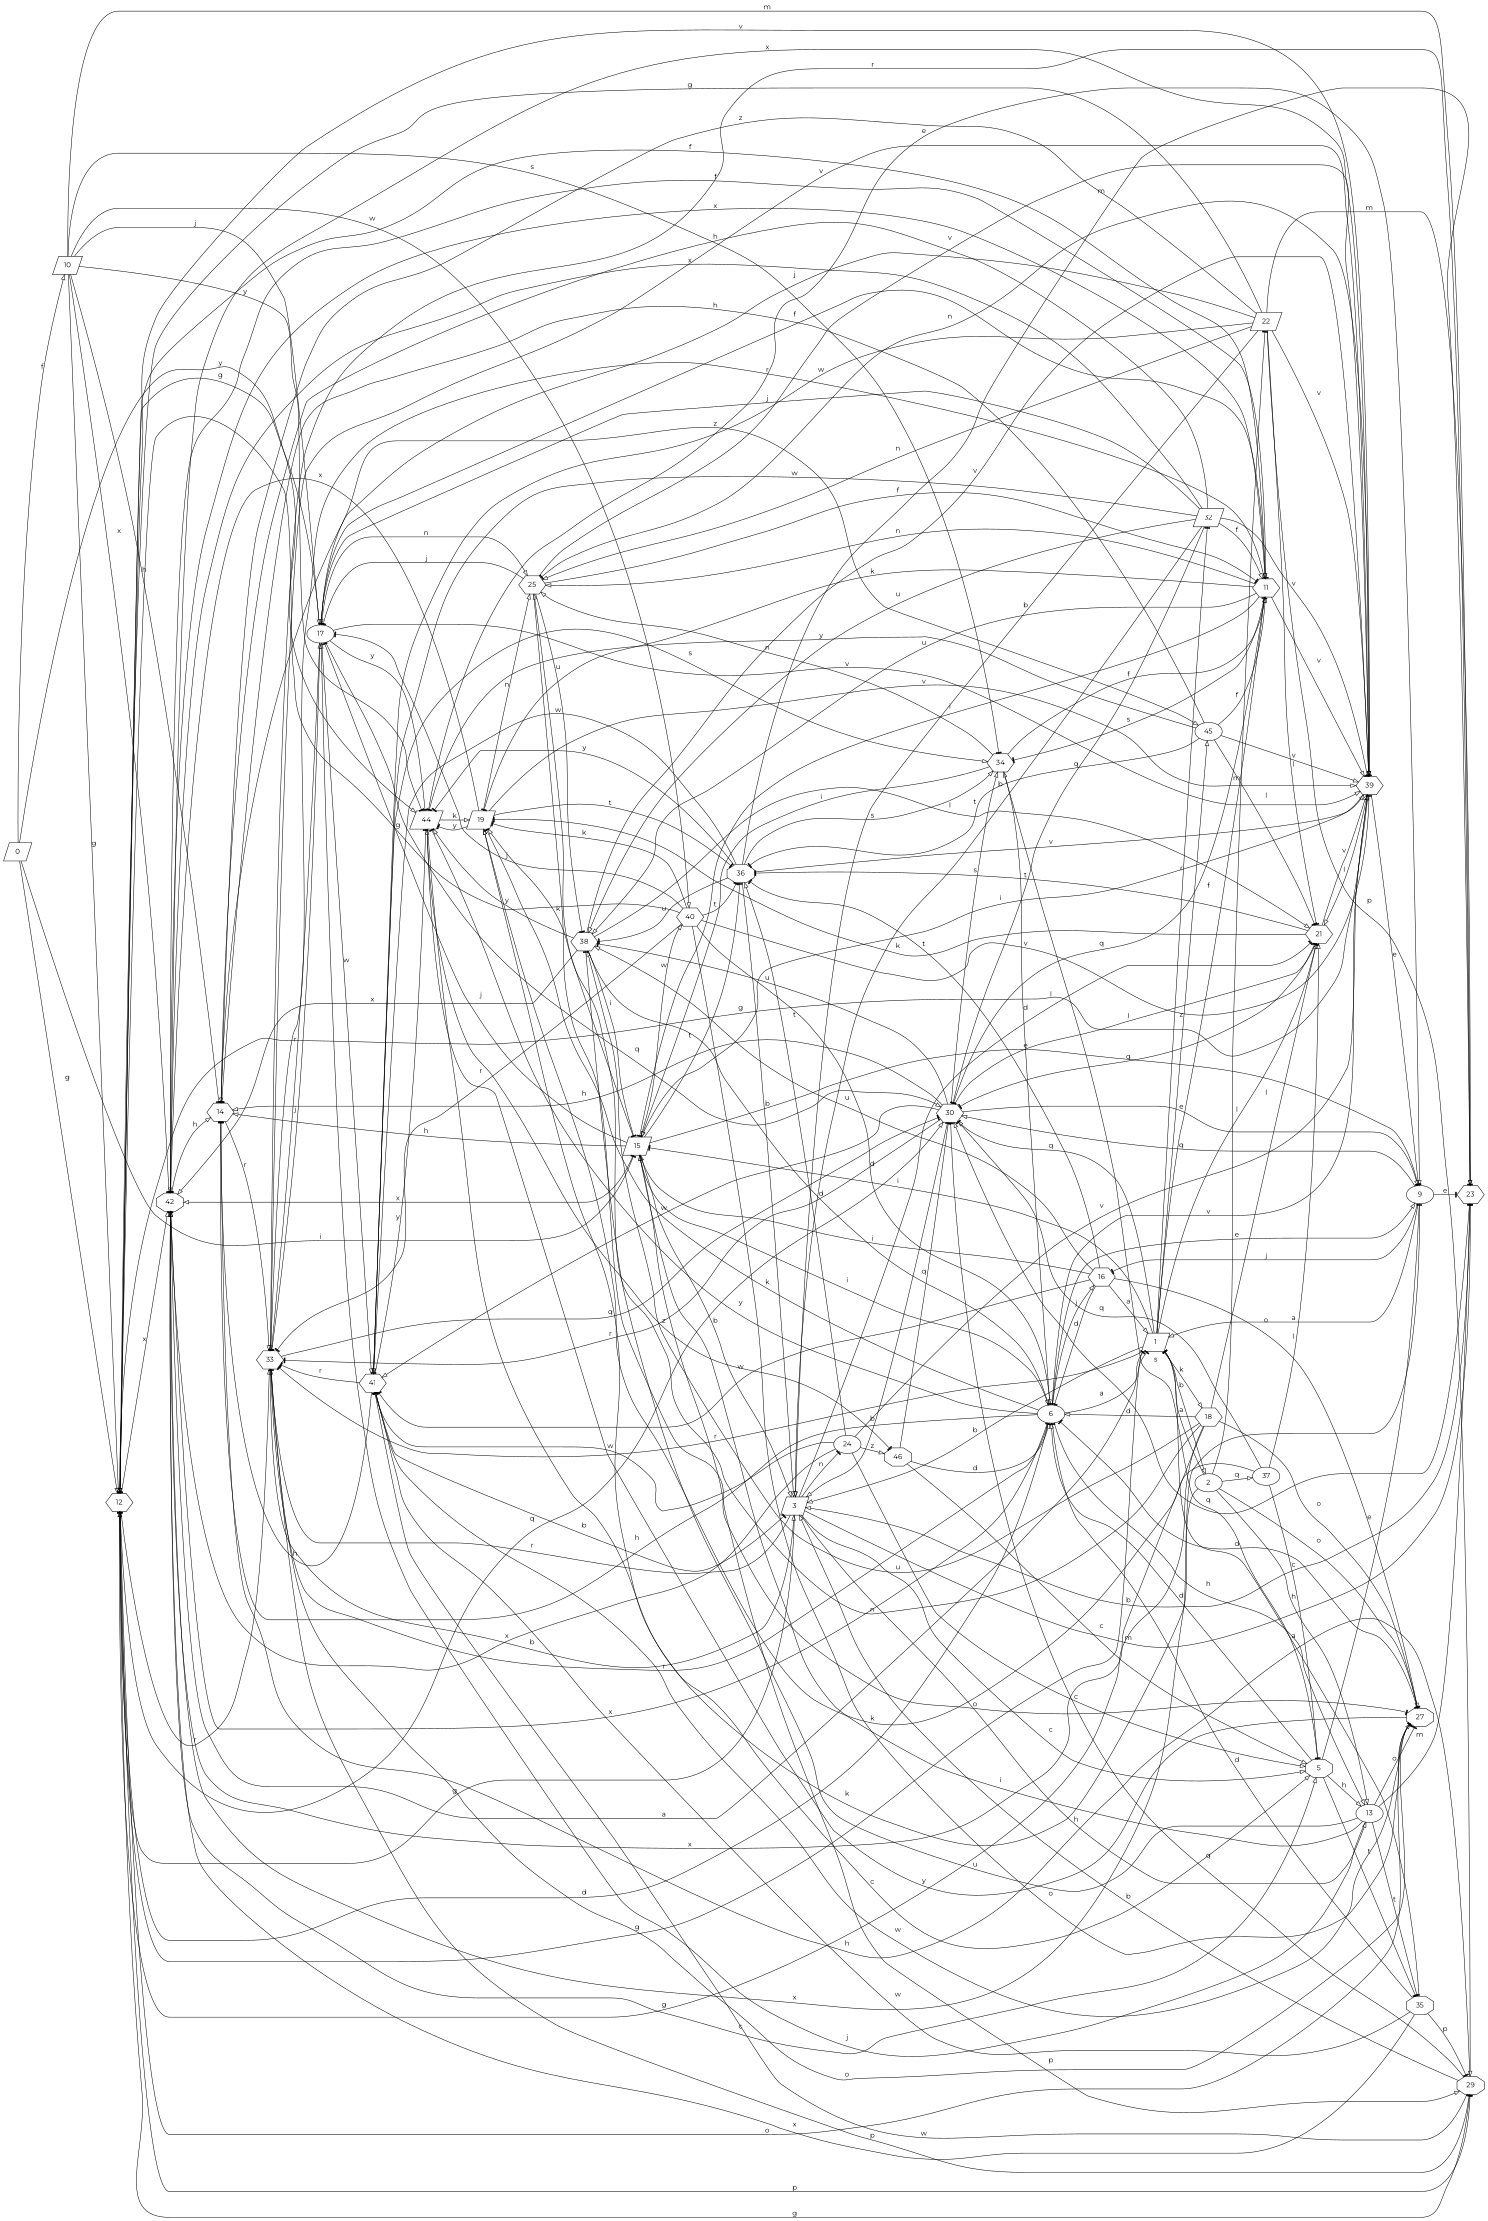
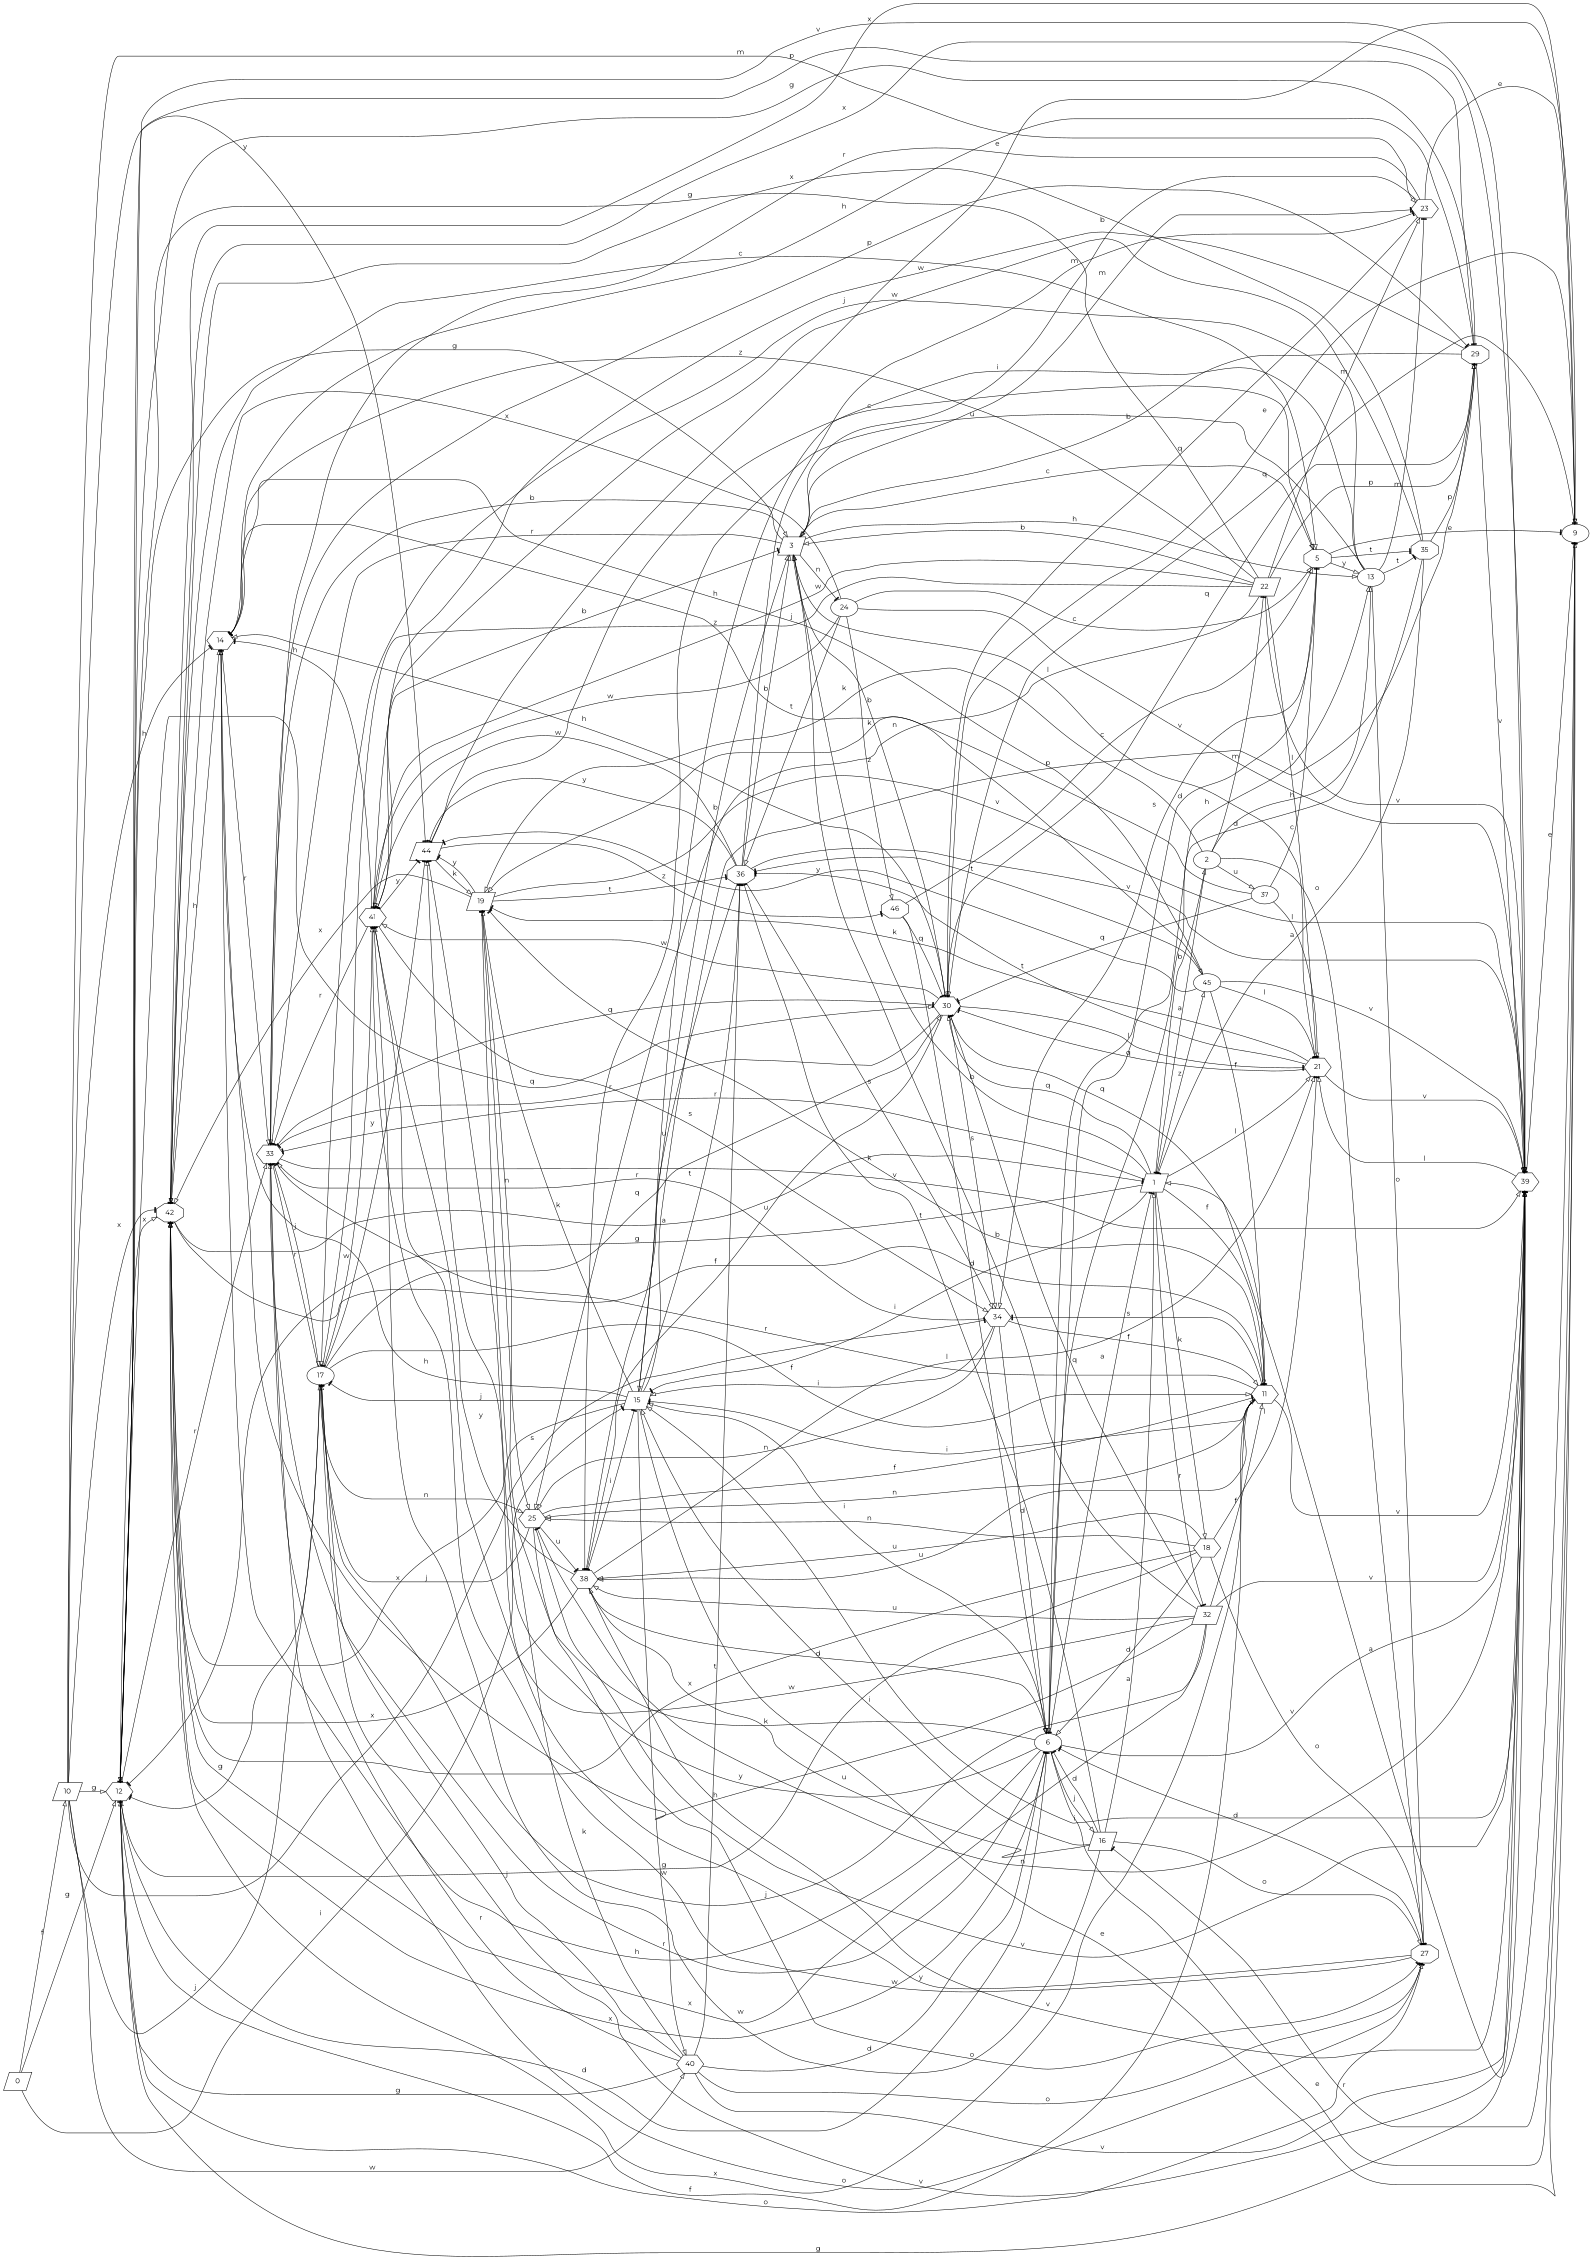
edge "0" -> "44": removed, label "y"
edge "19" -> "42": arrowhead tee -> onormal
edge "29" -> "39": added, label "v"
edge "38" -> "44": now "38" -> "41"
edge "34" -> "33": added, label "r"
edge "9" -> "23": reversed
edge "9" -> "16": label "j" -> "r"
node "16": shape hexagon -> parallelogram
edge "2" -> "37": label "q" -> "u"
edge "5" -> "13": label "h" -> "y"
